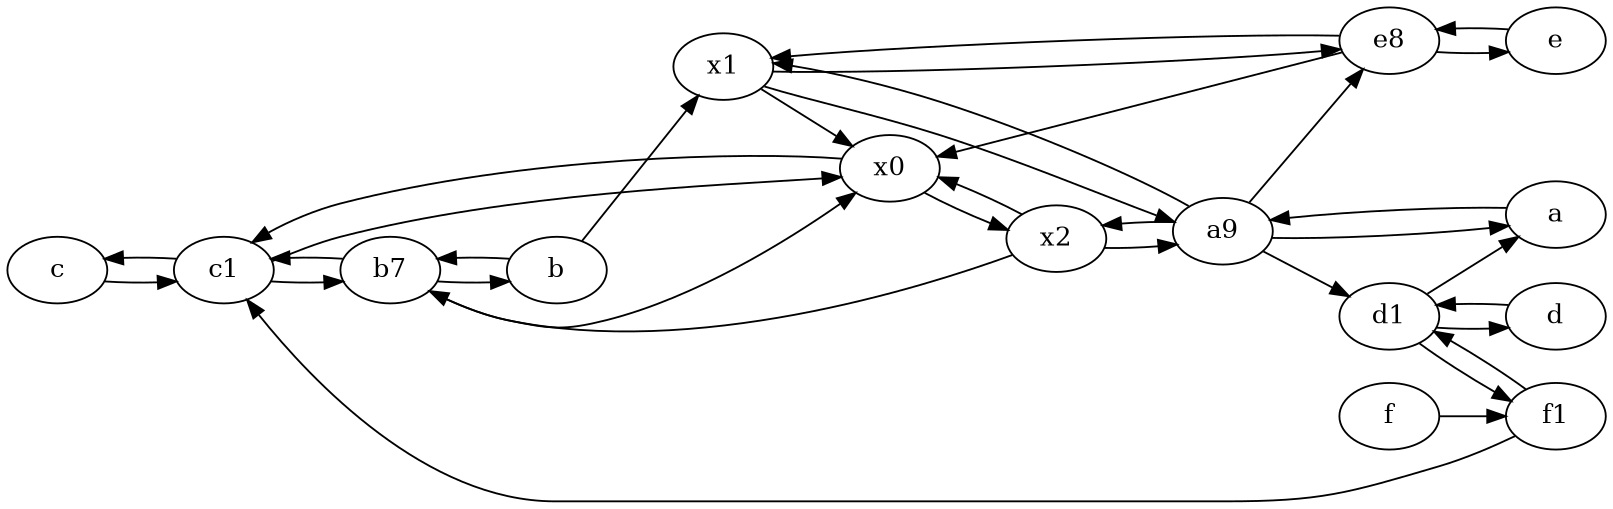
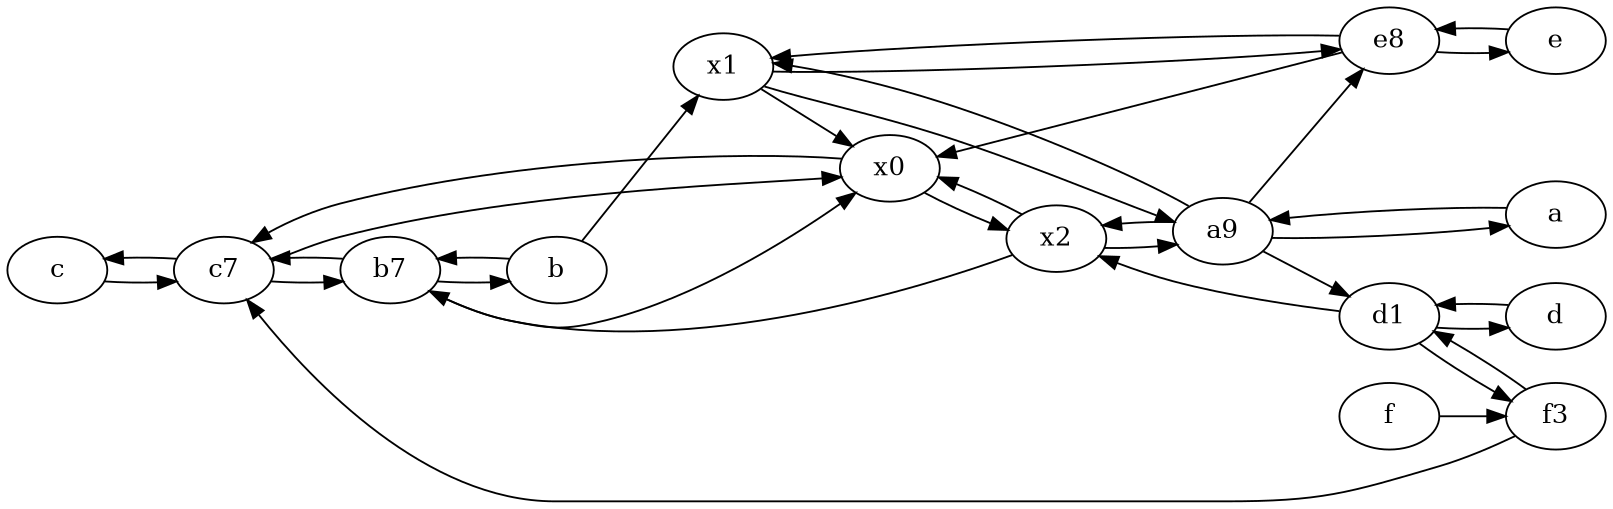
node "c1": label "c1" -> "c7"
edge "d1" -> "a": now "d1" -> "x2"
node "f1": label "f1" -> "f3"
